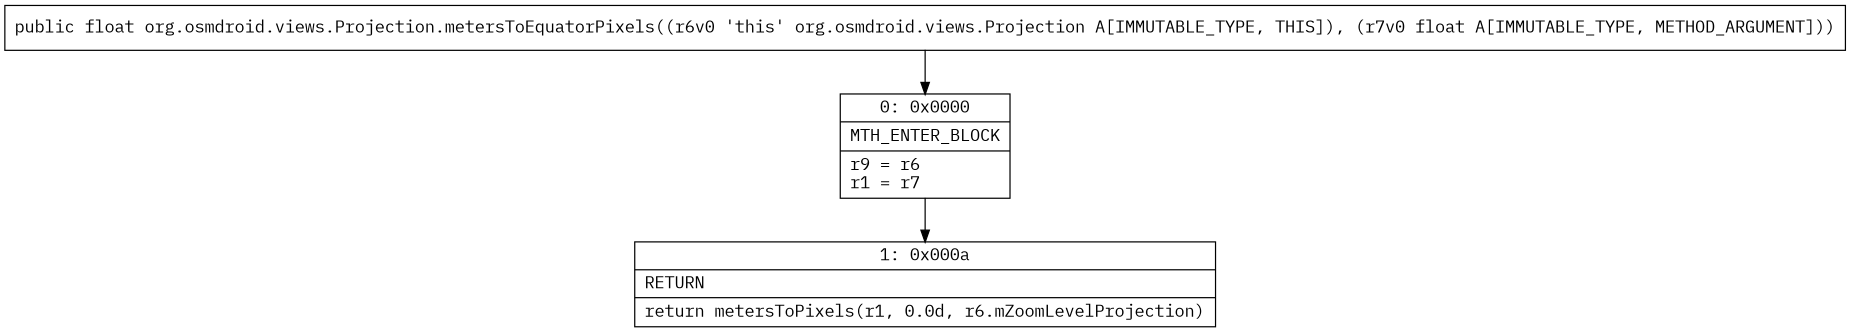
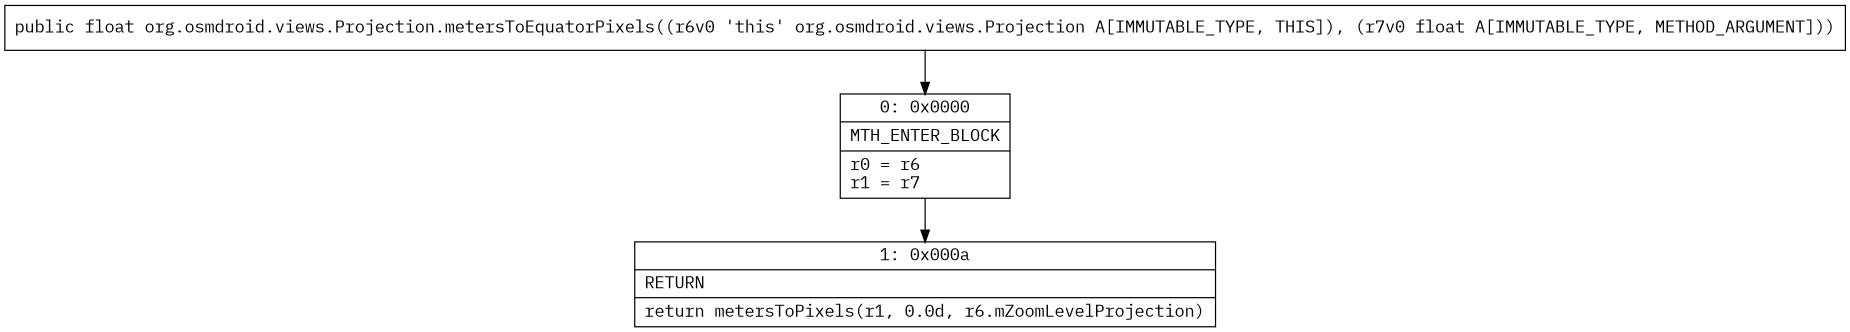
node "0: 0x0000": text "r9 = r6" -> "r0 = r6"
